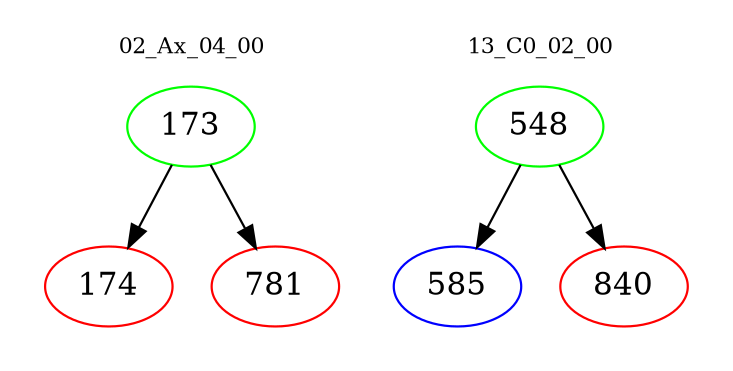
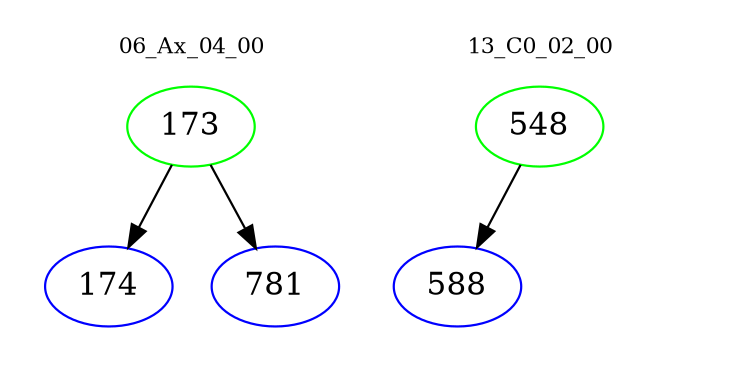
cluster "02_Ax_04_00": label "02_Ax_04_00" -> "06_Ax_04_00"
node "174": color red -> blue
node "781": color red -> blue
node "585": label "585" -> "588"
node "840": removed
